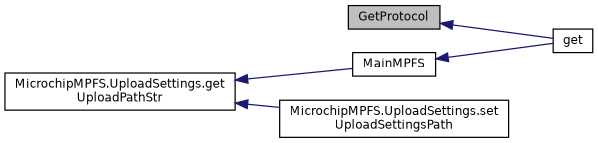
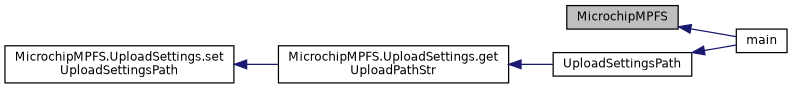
node "GetProtocol": label "GetProtocol" -> "MicrochipMPFS"
node "get": label "get" -> "main"
node "MainMPFS": label "MainMPFS" -> "UploadSettingsPath"
edge "MicrochipMPFS.UploadSettings.set UploadSettingsPath" -> "MicrochipMPFS.UploadSettings.get UploadPathStr": reversed
